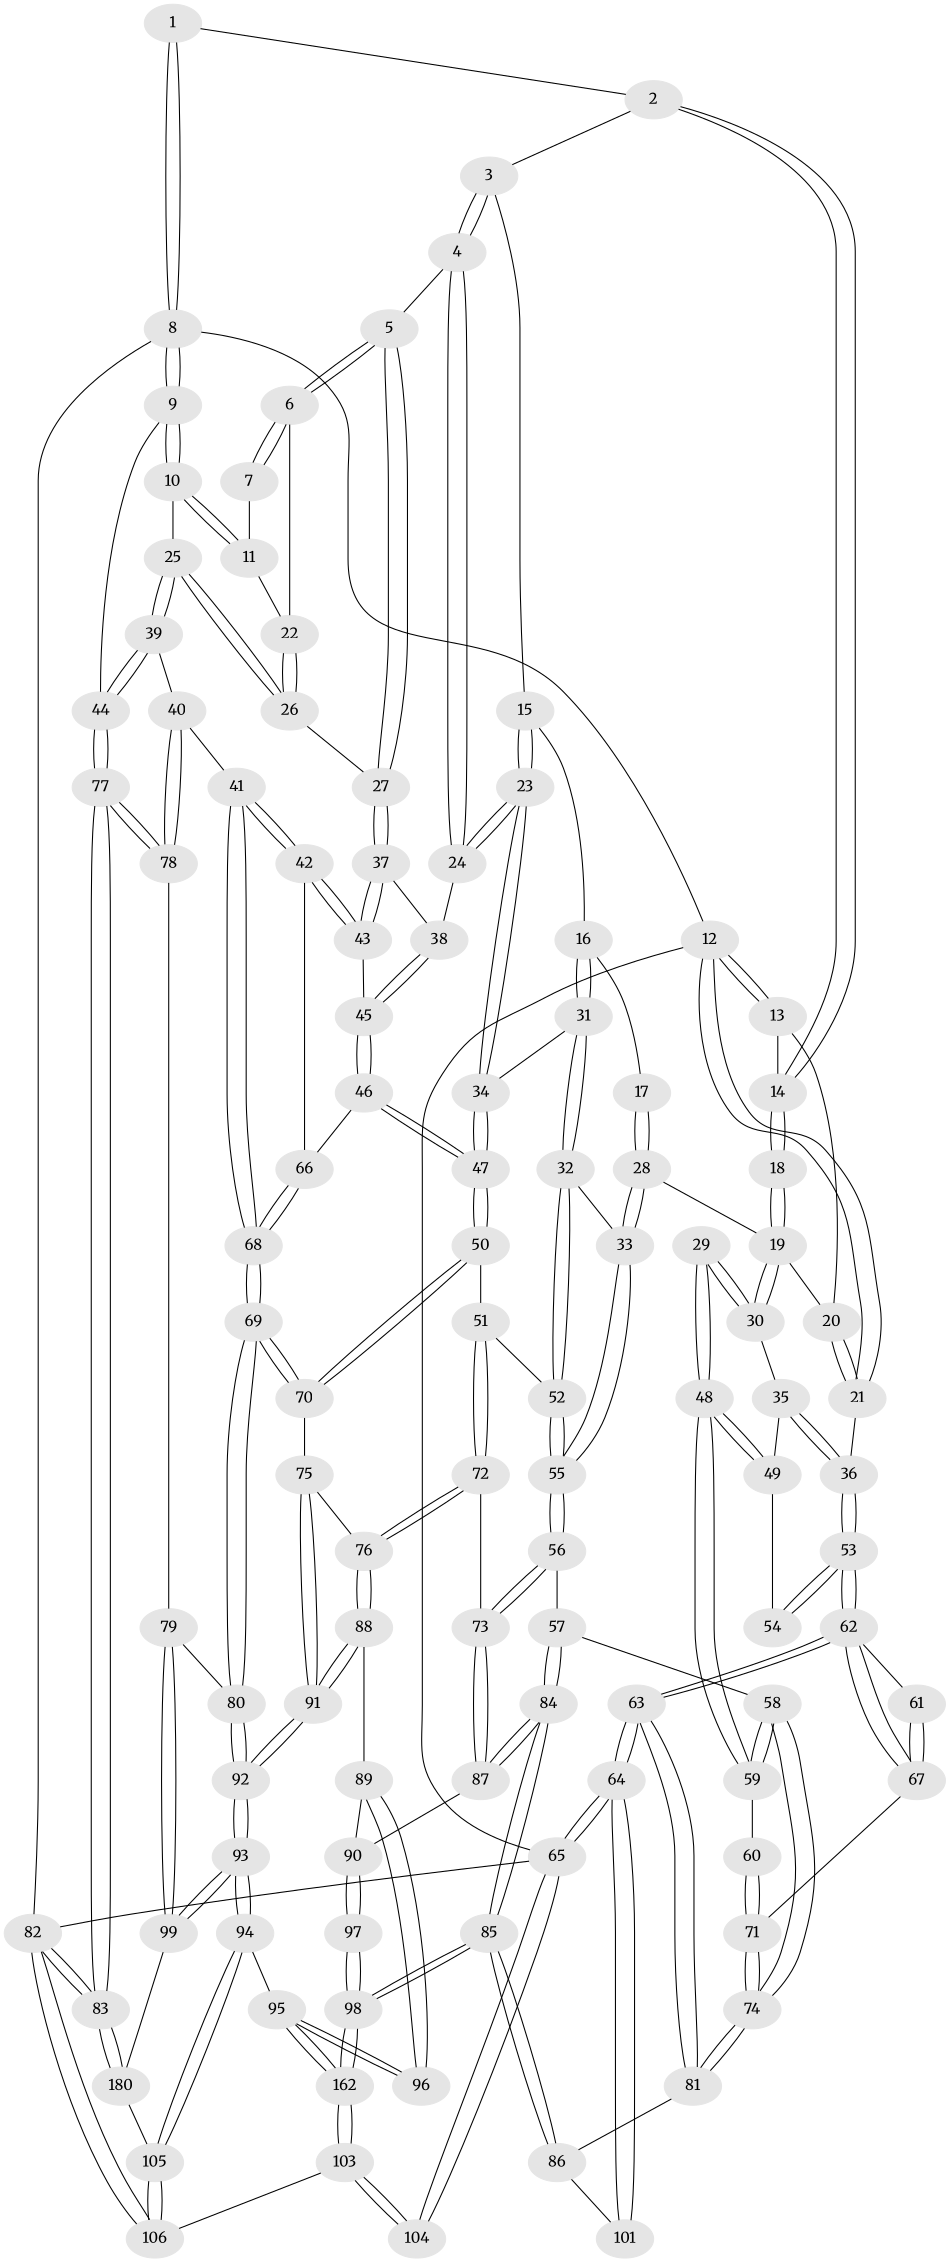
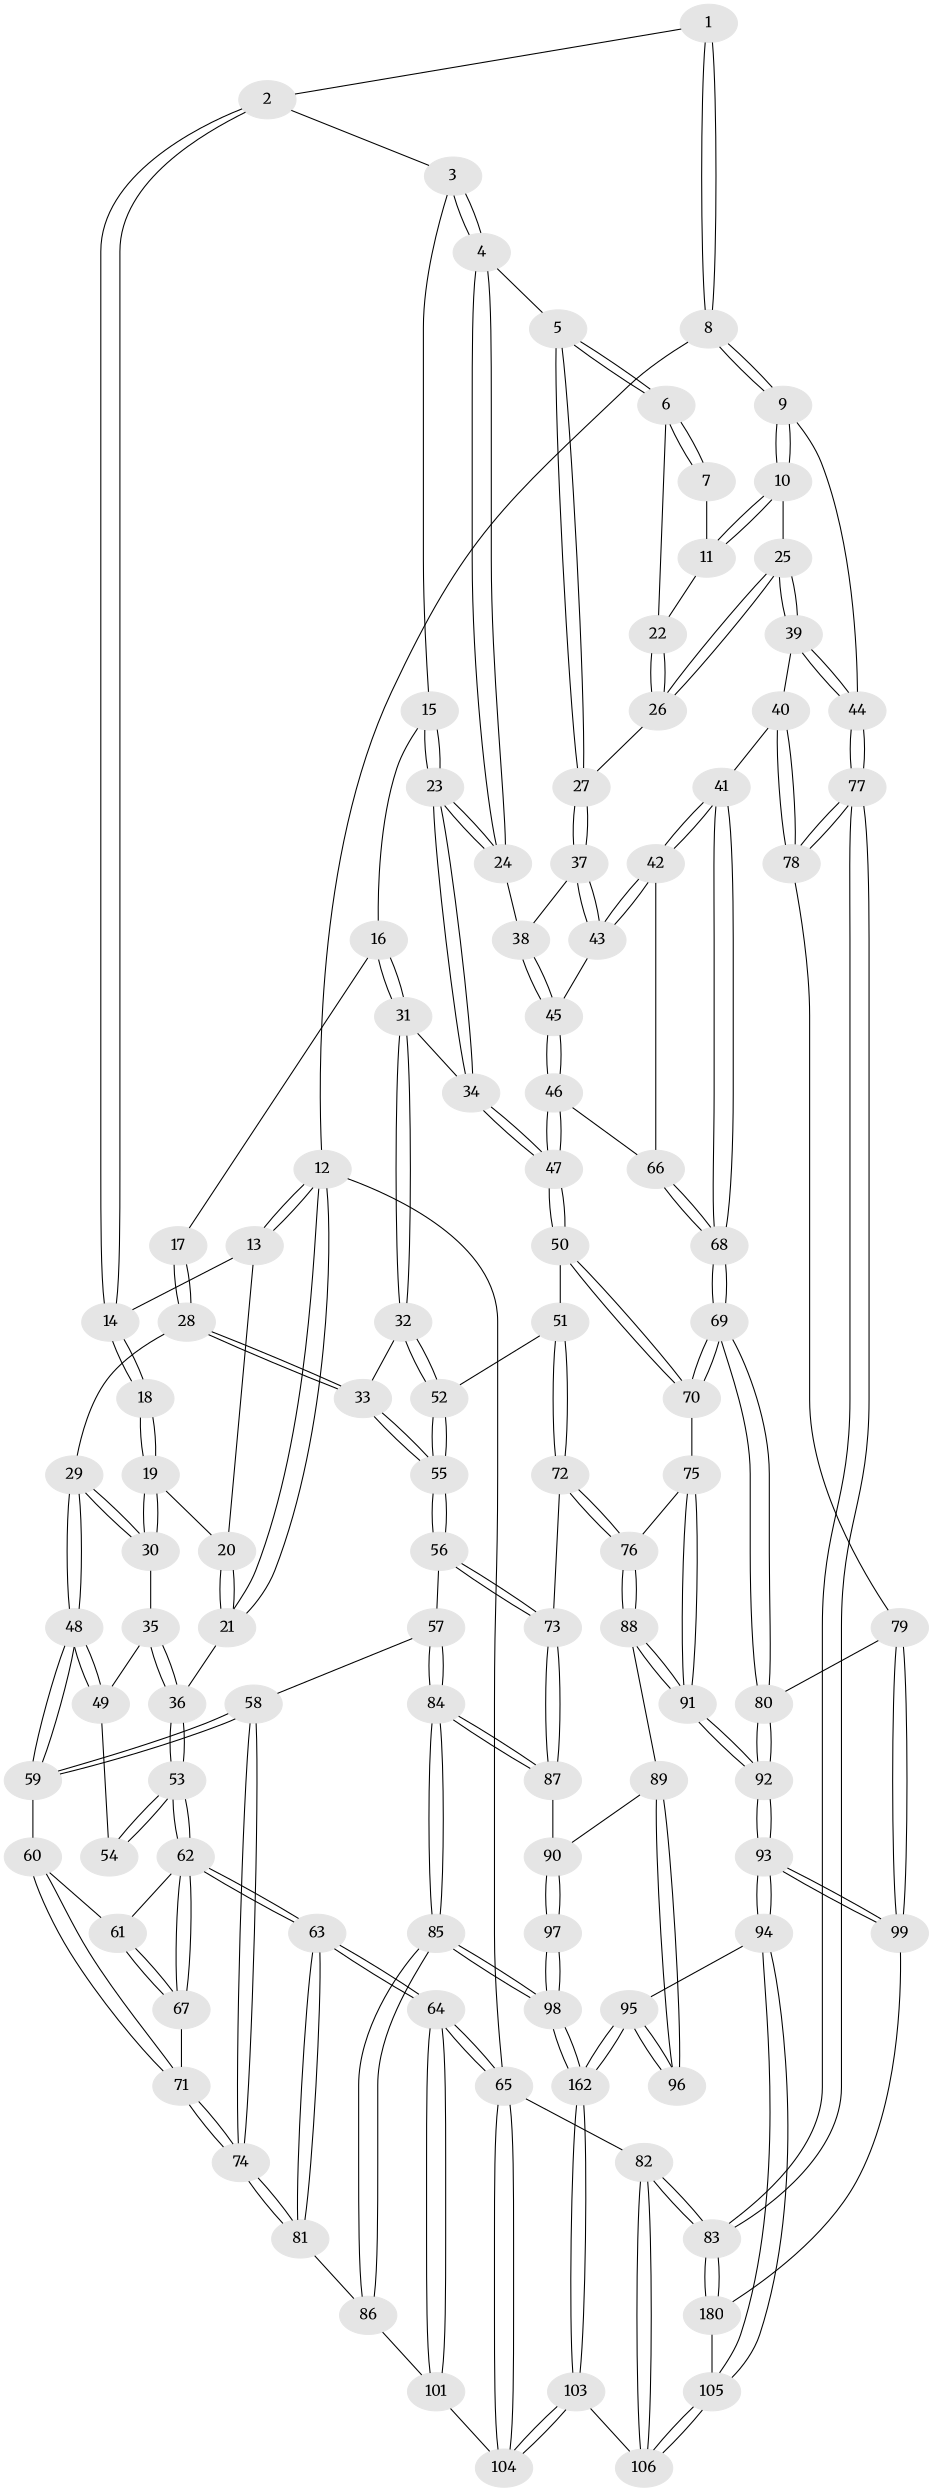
edge "8" -- "82": removed
edge "28" -- "19": now "28" -- "29"
edge "60" -- "61": added
edge "101" -- "104": added
